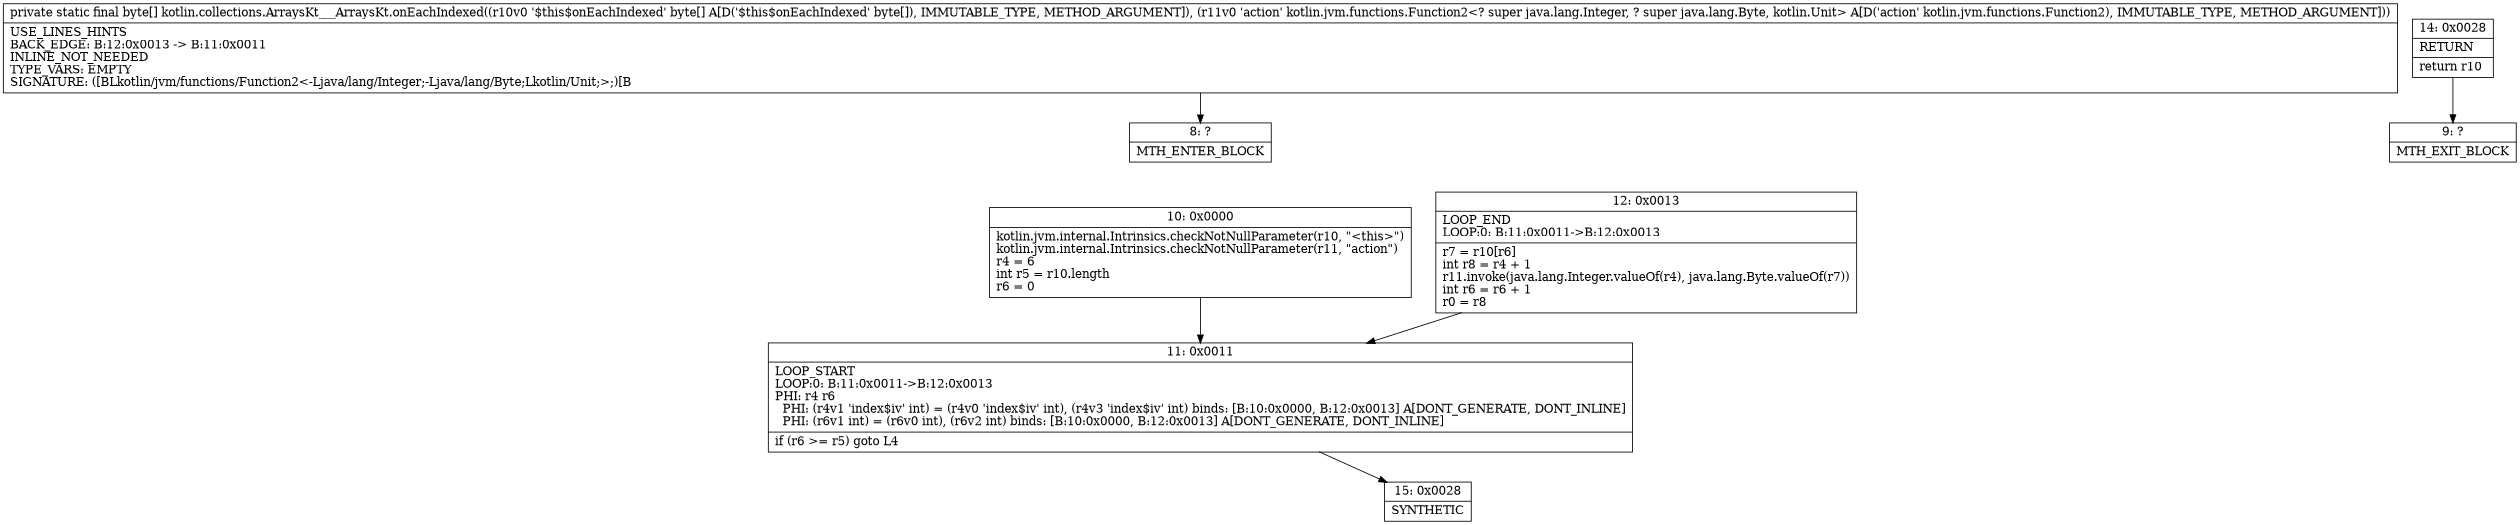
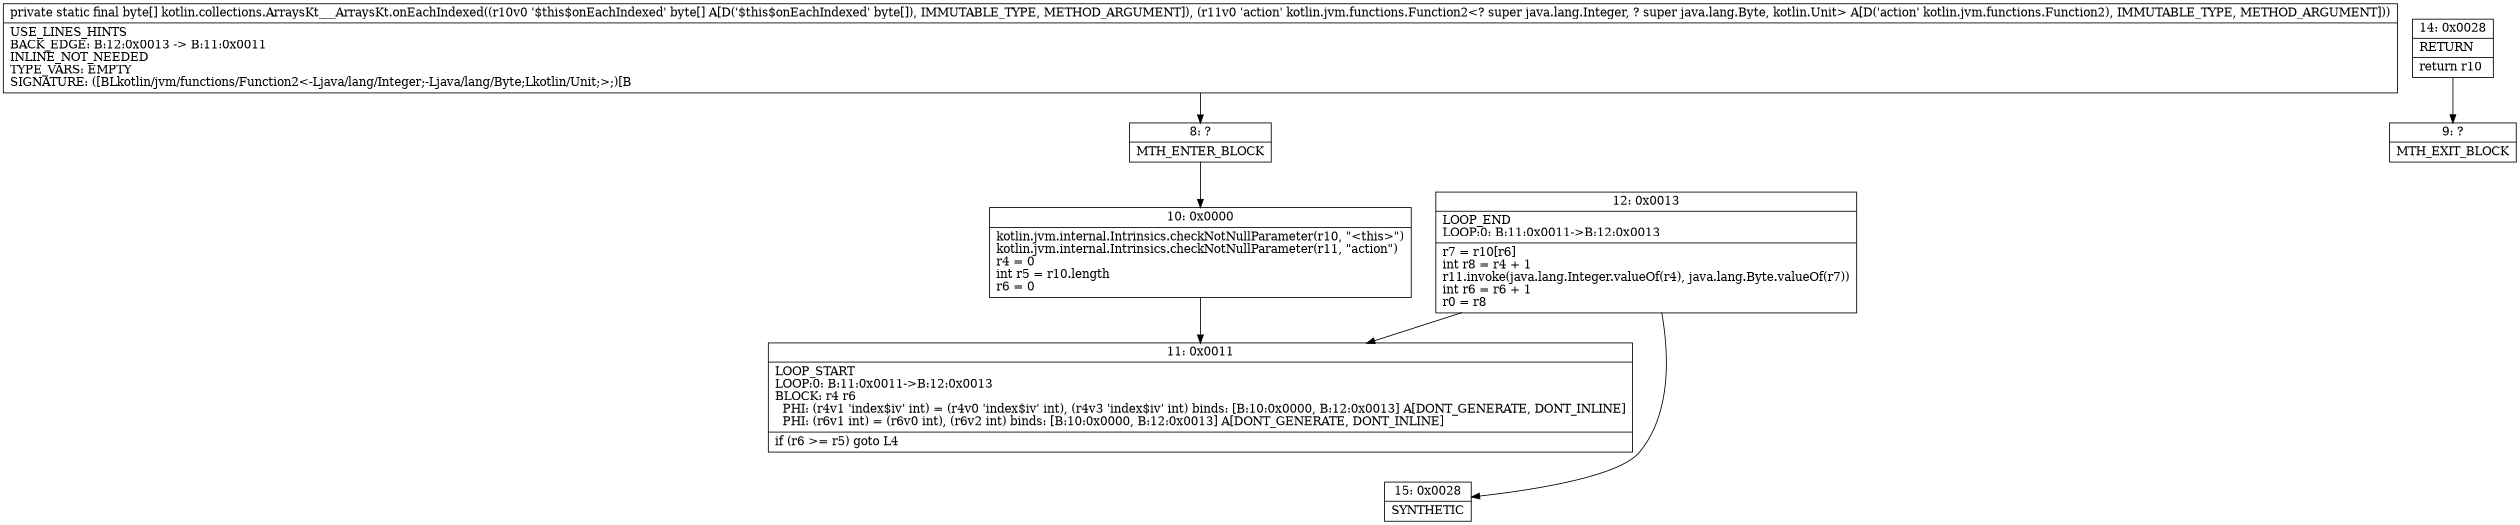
edge "8: ?" -> "10: 0x0000": added
node "10: 0x0000": text "r4 = 6" -> "r4 = 0"
node "11: 0x0011": text "PHI: r4 r6" -> "BLOCK: r4 r6"
edge "11: 0x0011" -> "15: 0x0028": now "12: 0x0013" -> "15: 0x0028"
